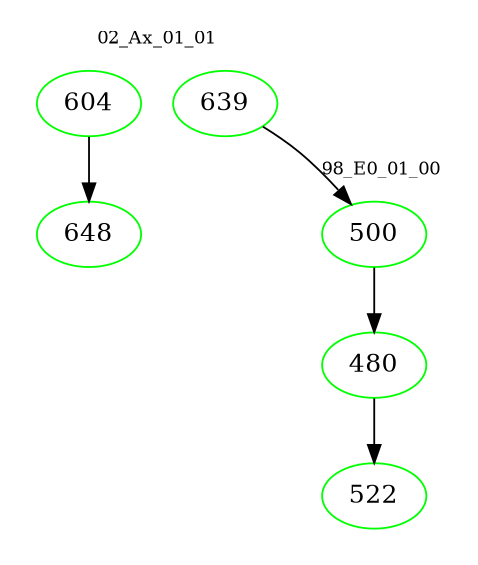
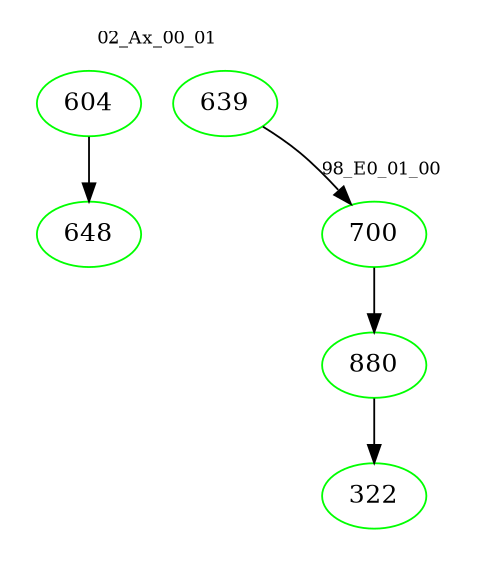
cluster "02_Ax_01_01": label "02_Ax_01_01" -> "02_Ax_00_01"
node "500": label "500" -> "700"
node "480": label "480" -> "880"
node "522": label "522" -> "322"
